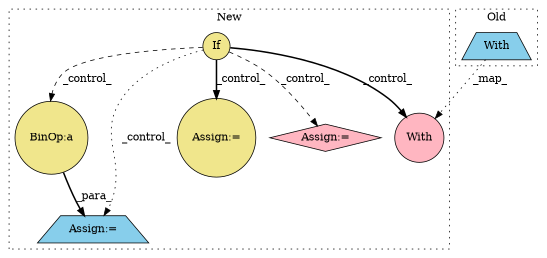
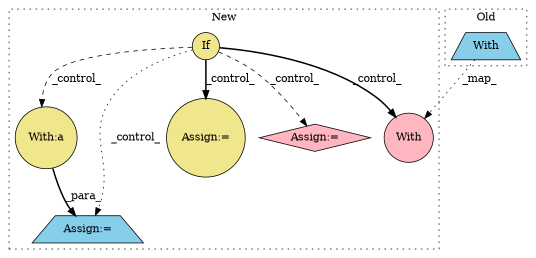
node "BinOp:a": label "BinOp:a" -> "With:a"
